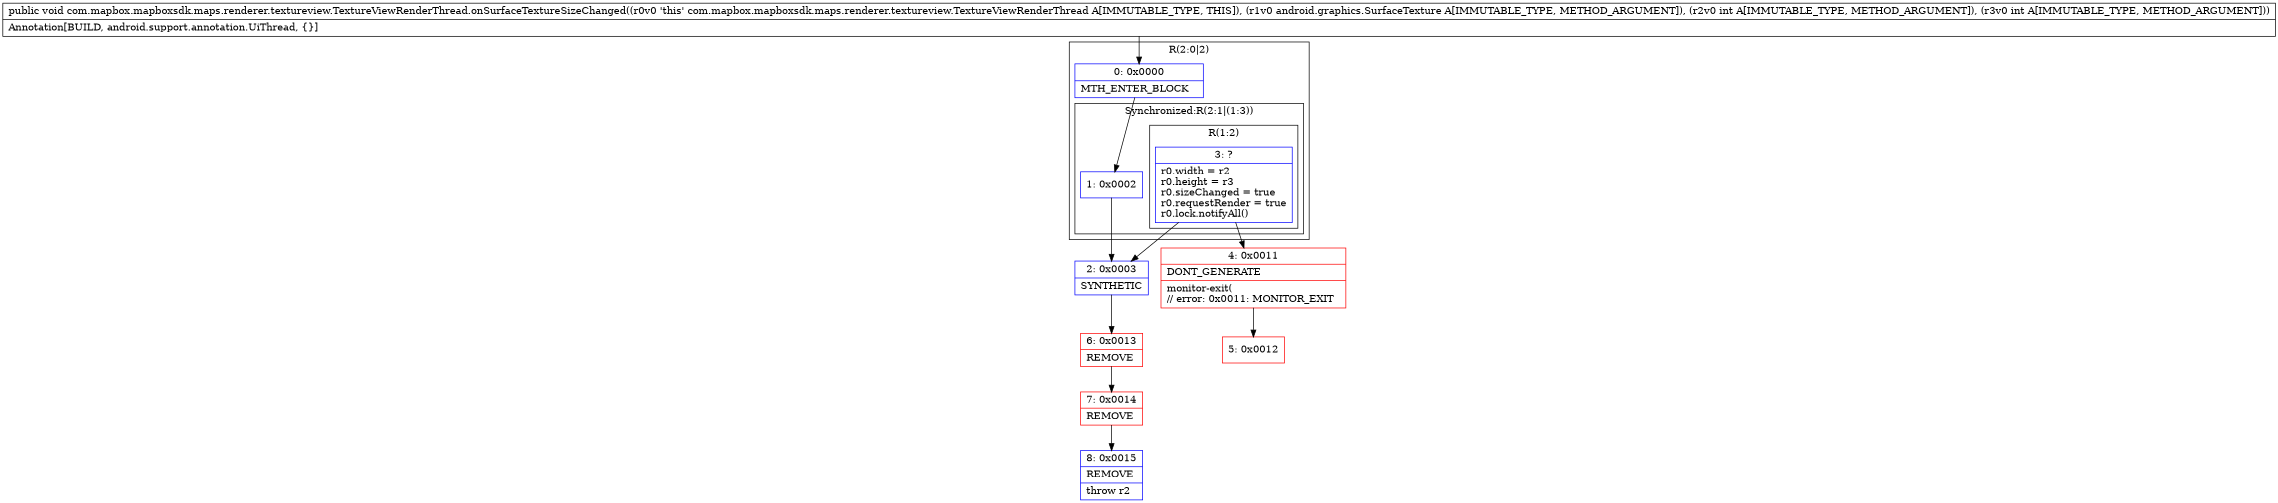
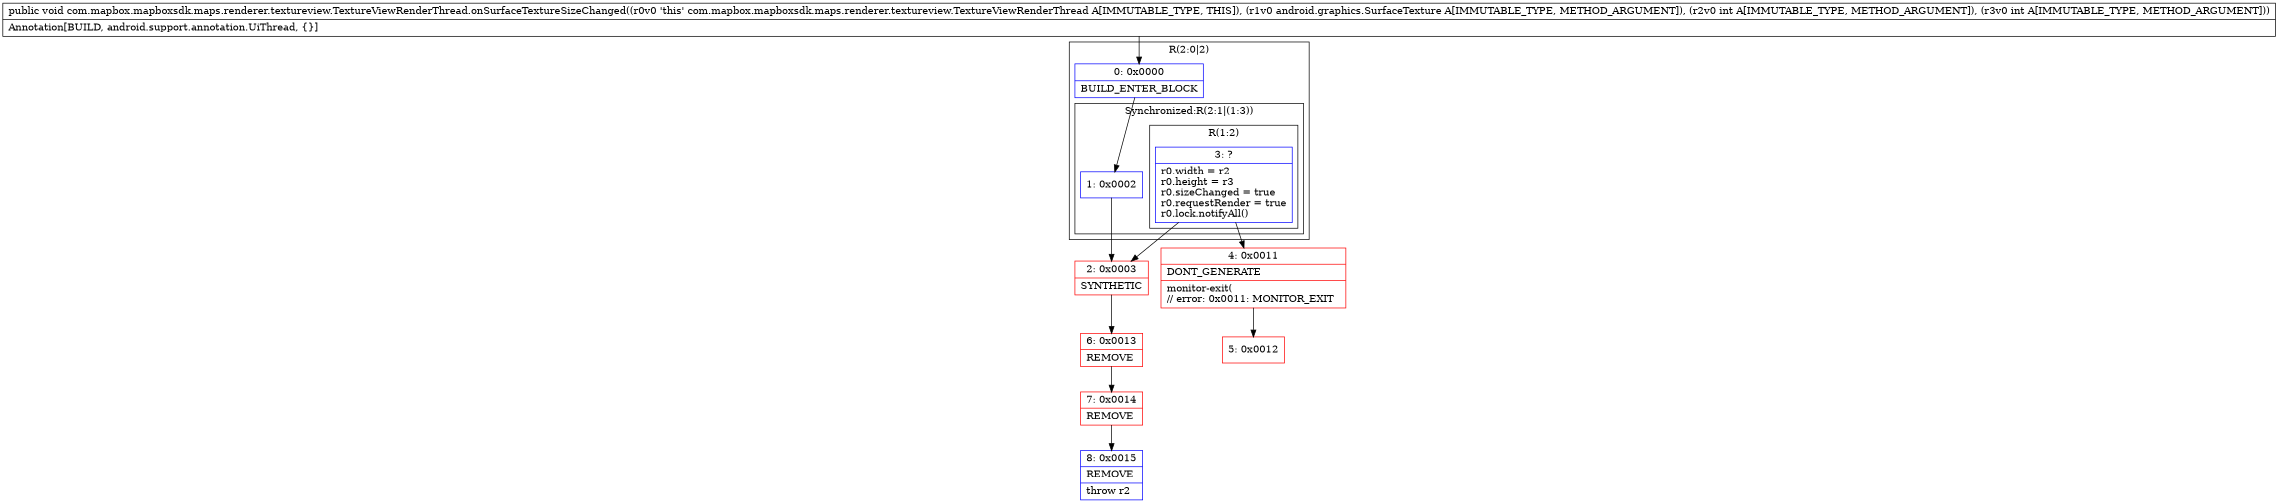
node "0: 0x0000": text "MTH_ENTER_BLOCK" -> "BUILD_ENTER_BLOCK"
node "2: 0x0003": color blue -> red
